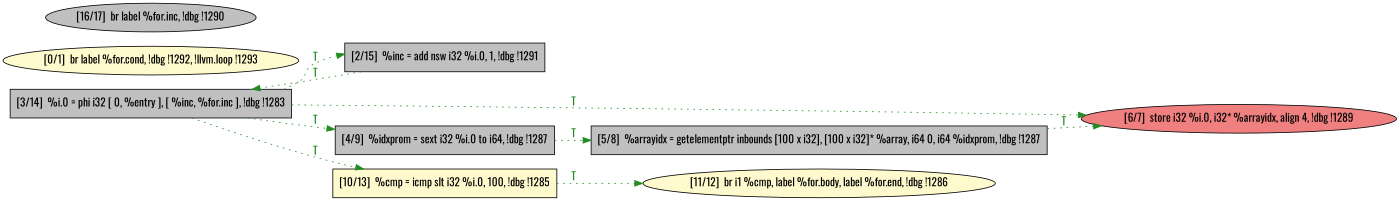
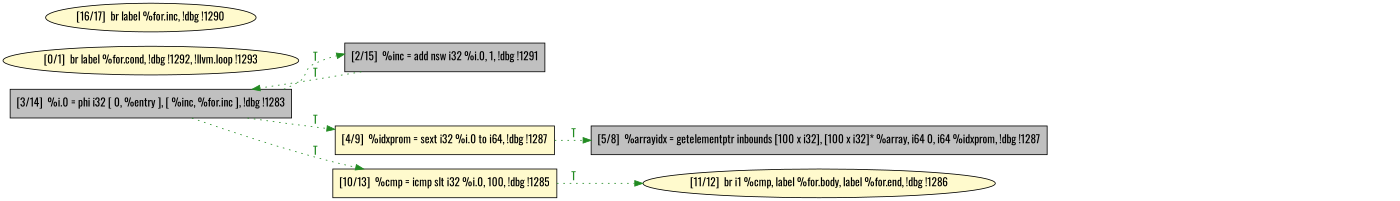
node "[16/17]  br label %for.inc, !dbg !1290": fillcolor grey -> lemonchiffon
node "[6/7]  store i32 %i.0, i32* %arrayidx, align 4, !dbg !1289": removed
node "[4/9]  %idxprom = sext i32 %i.0 to i64, !dbg !1287": fillcolor grey -> lemonchiffon
